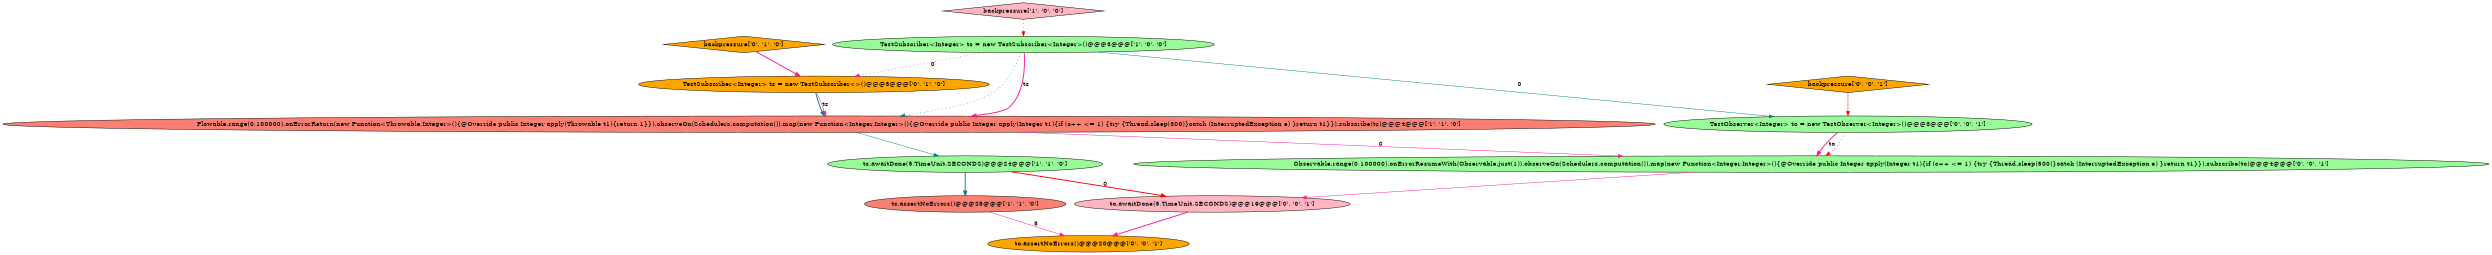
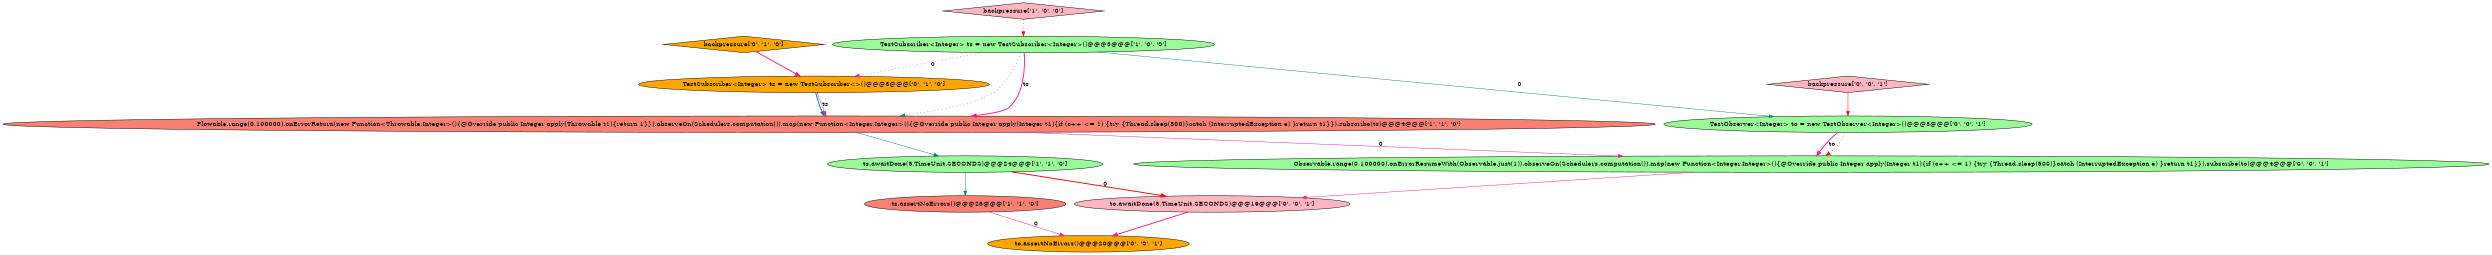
node "backpressure['0', '0', '1']": fillcolor orange -> lightpink
edge "ts.awaitDone(5,TimeUnit.SECONDS)@@@24@@@['1', '1', '0']" -> "ts.assertNoErrors()@@@25@@@['1', '1', '0']": style bold -> solid
edge "ts.assertNoErrors()@@@25@@@['1', '1', '0']" -> "to.assertNoErrors()@@@20@@@['0', '0', '1']": label "5" -> "0"
